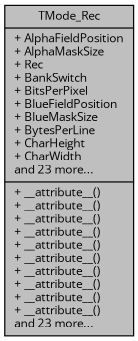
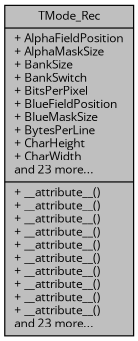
node "TMode_Rec": text "+ Rec" -> "+ BankSize"
